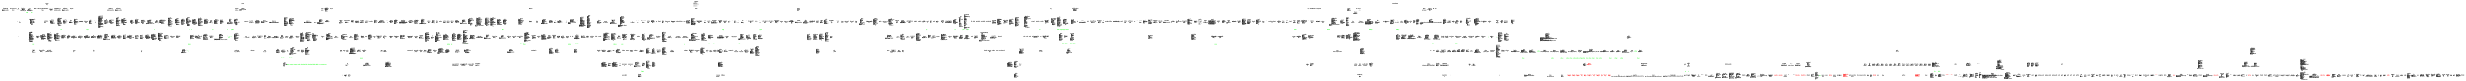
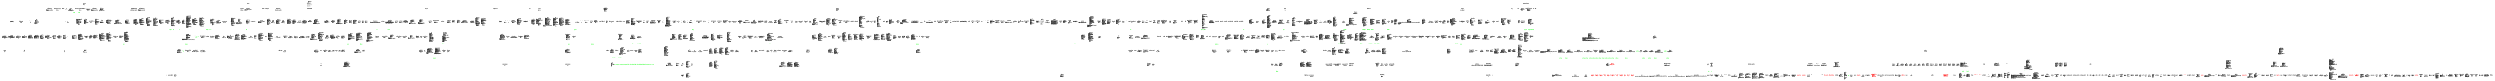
node "ChangesWrongAttribute": removed
